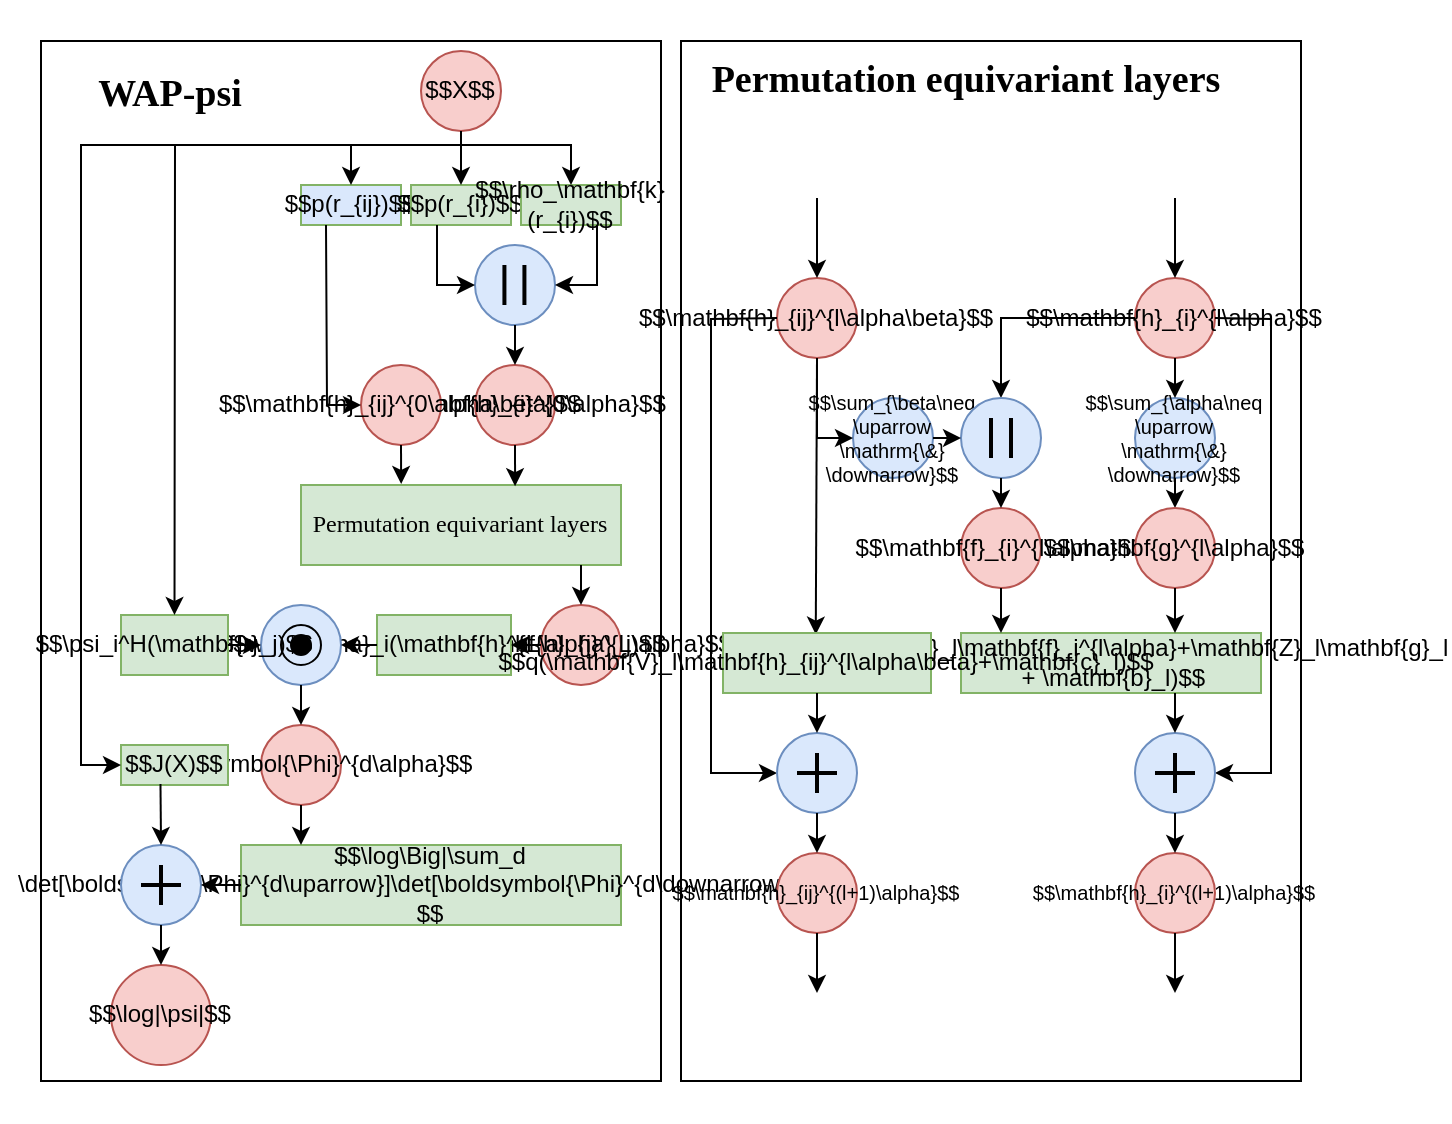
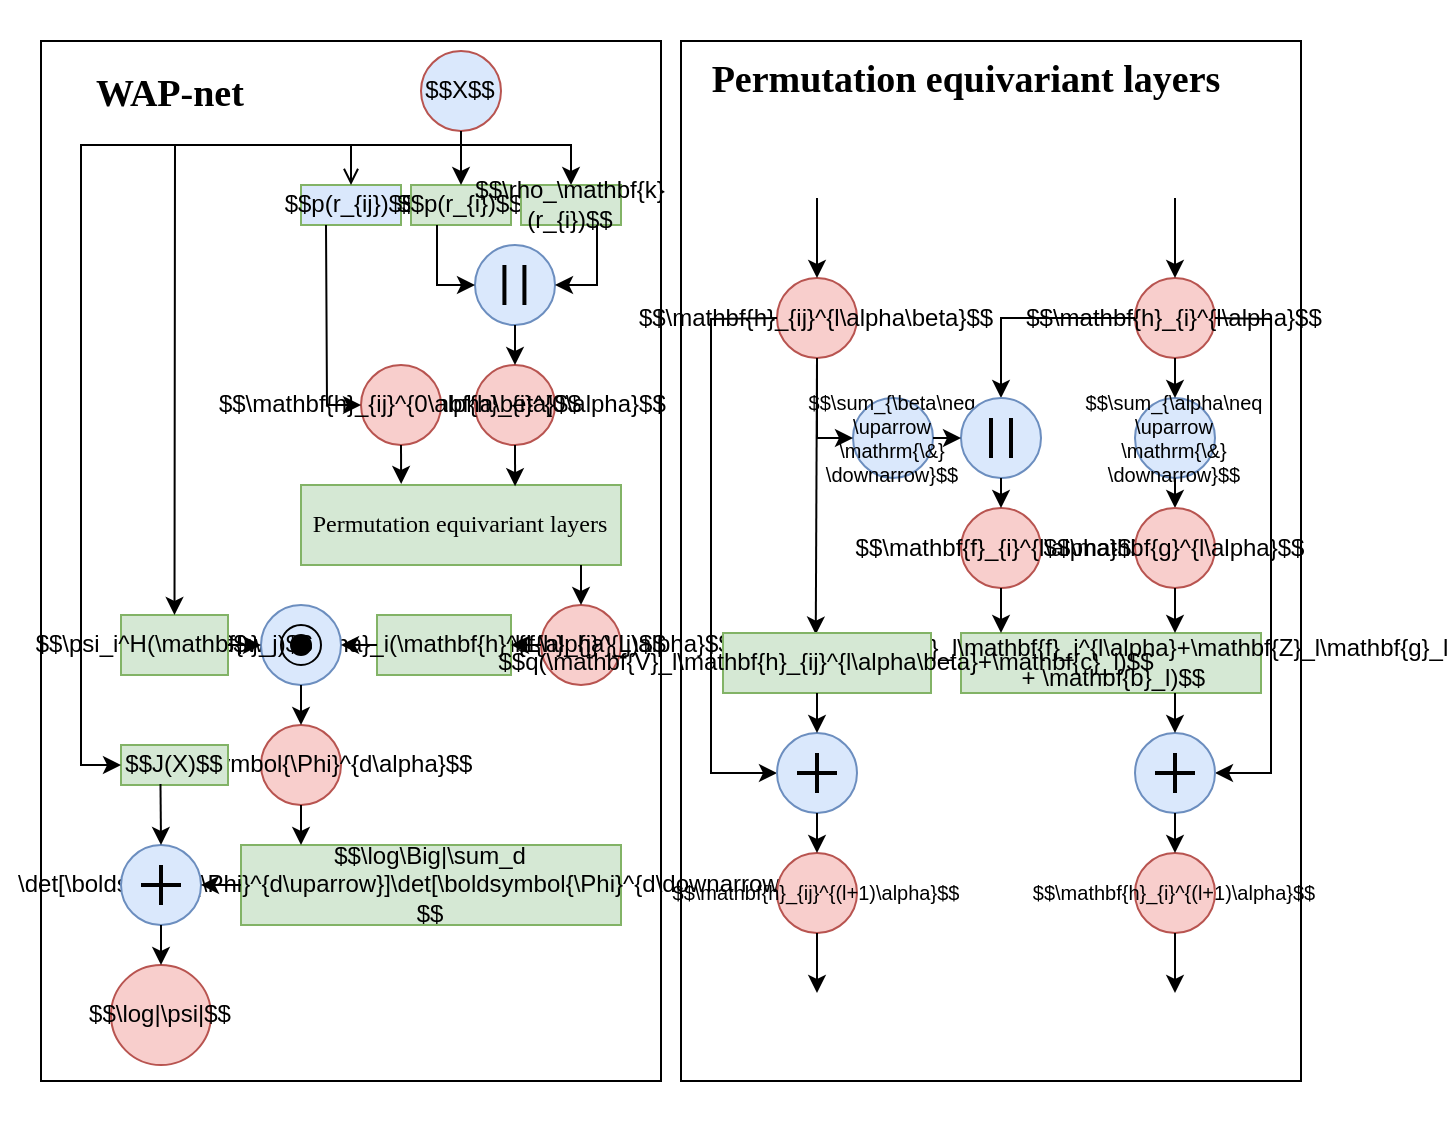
node "$$X$$": fillcolor #f8cecc -> #dae8fc
node "WAP-psi": label "WAP-psi" -> "WAP-net"
edge "$$X$$" -> "$$p(r_{ij})$$": arrowhead classic -> open
